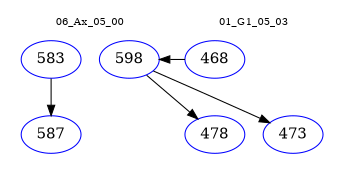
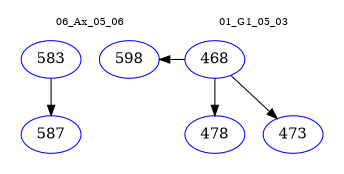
cluster "06_Ax_05_00": label "06_Ax_05_00" -> "06_Ax_05_06"
edge "598" -> "478": now "468" -> "478"
edge "598" -> "473": now "468" -> "473"
